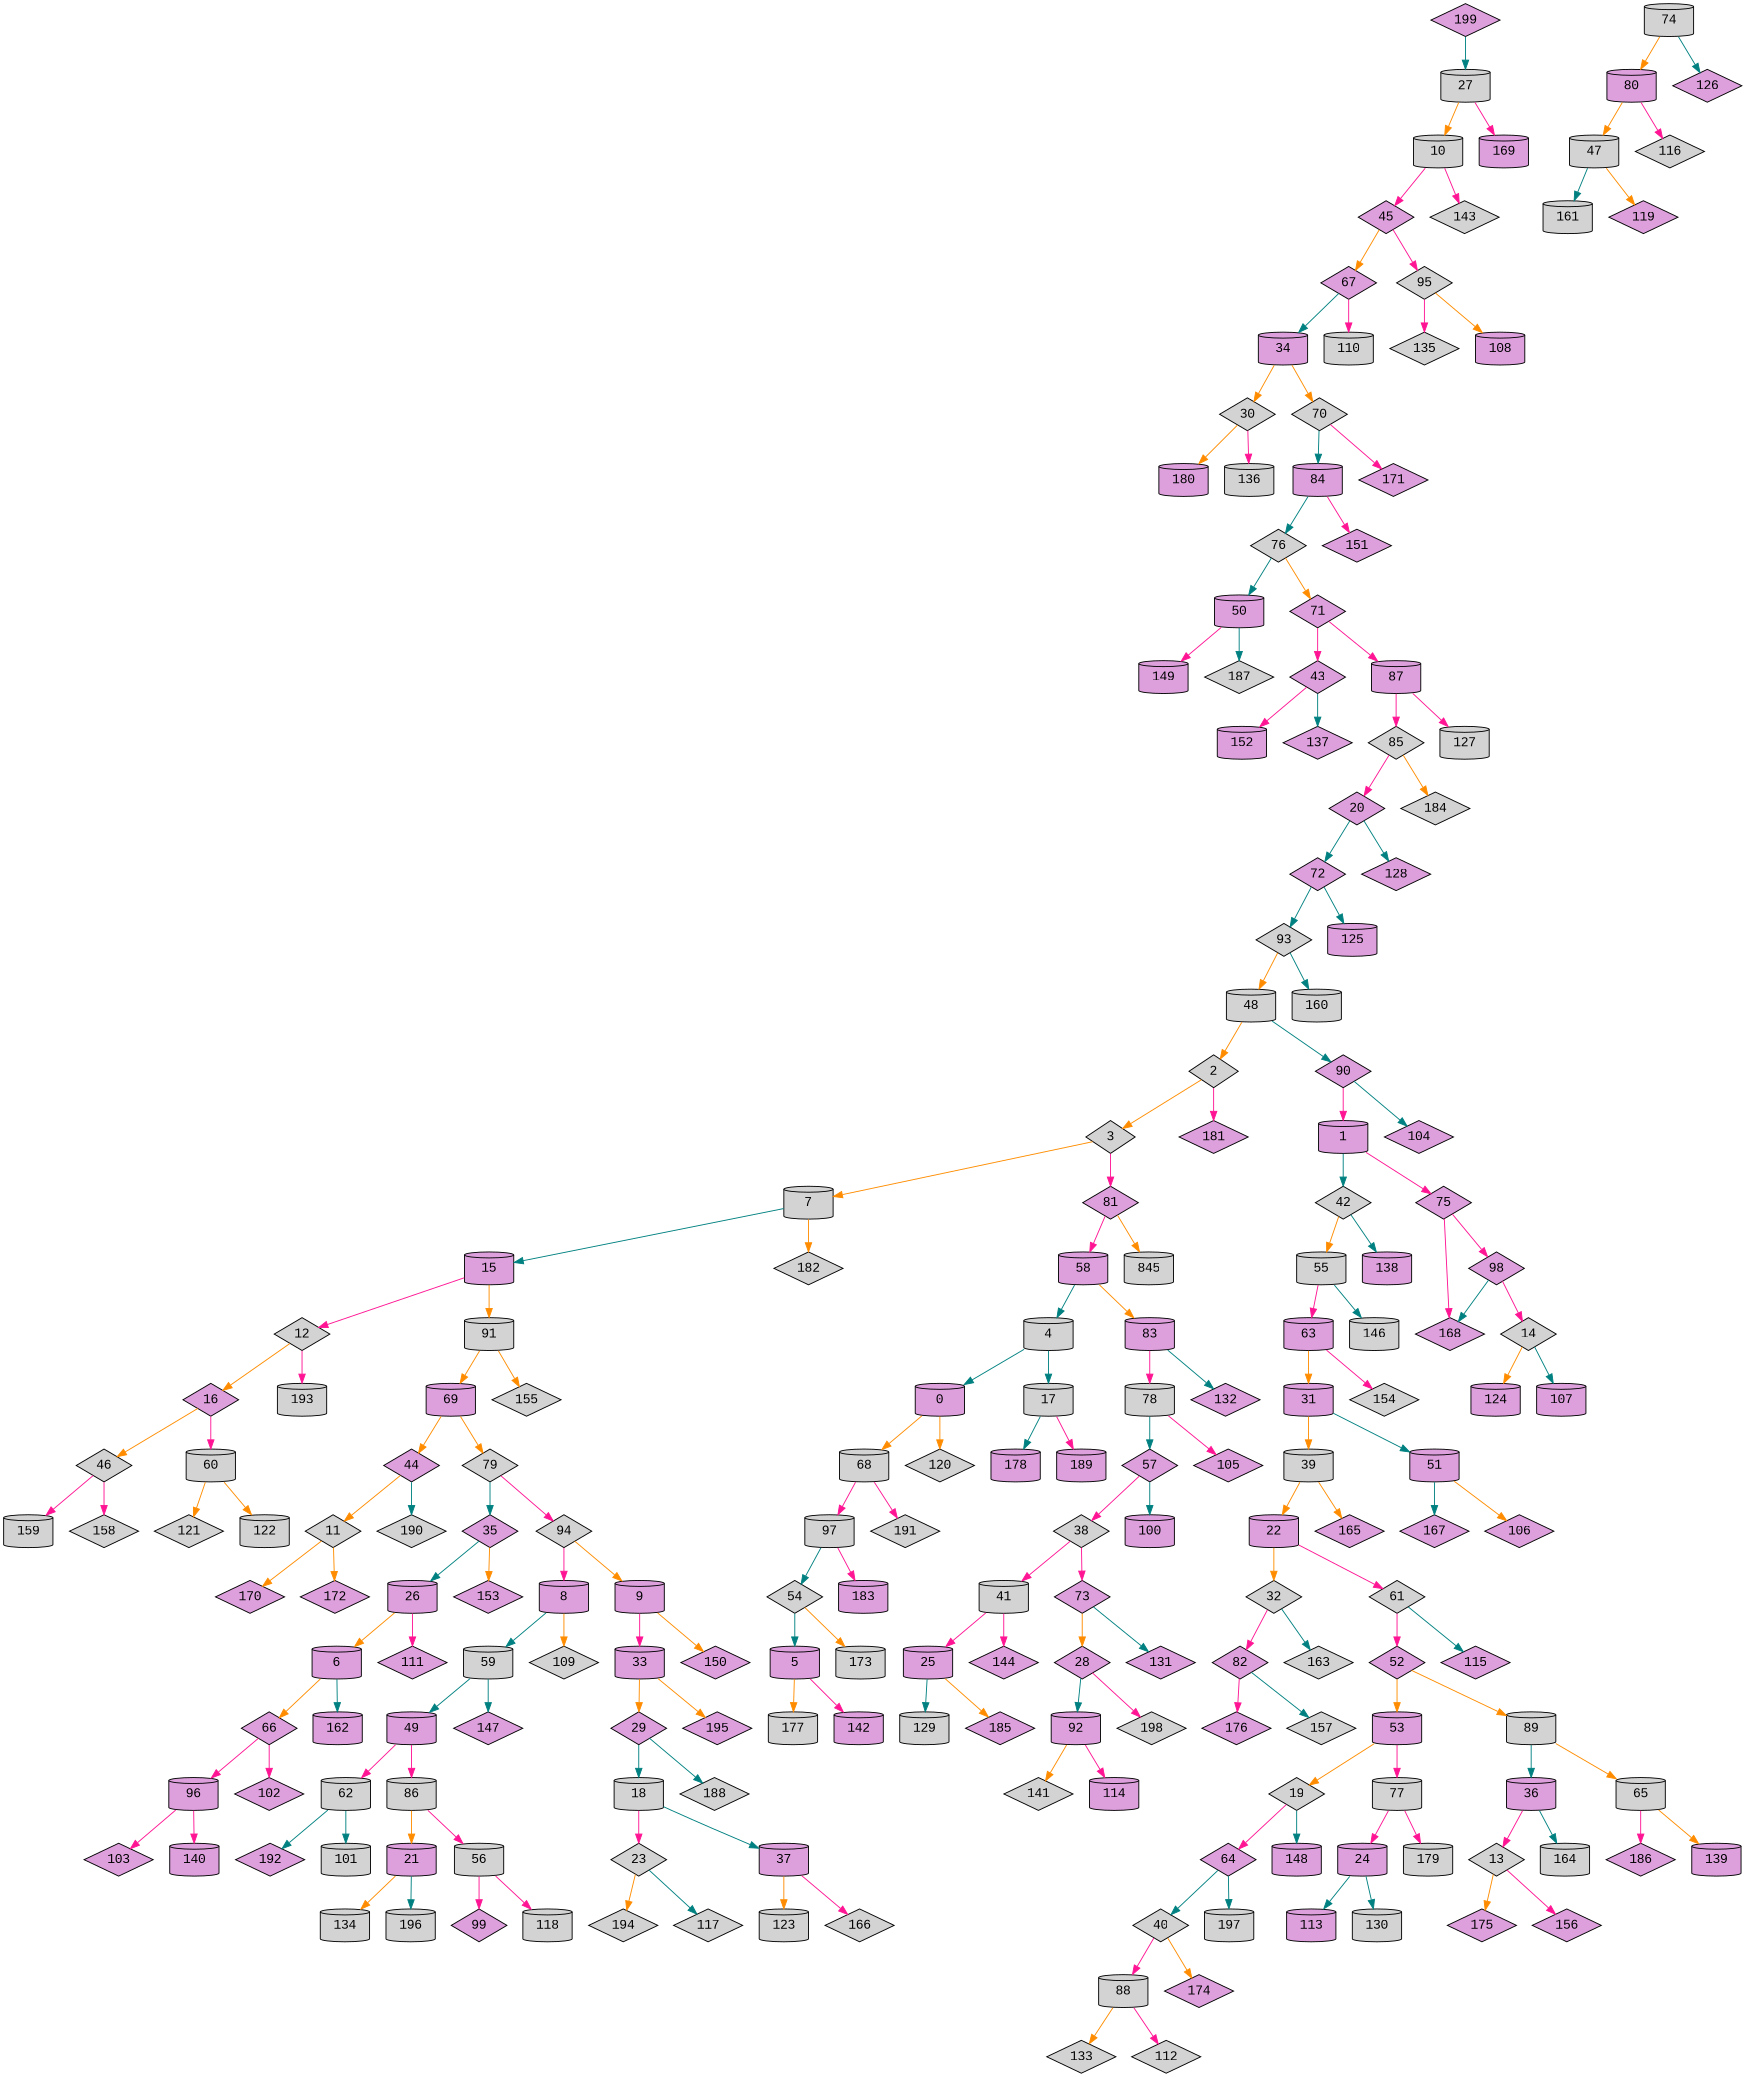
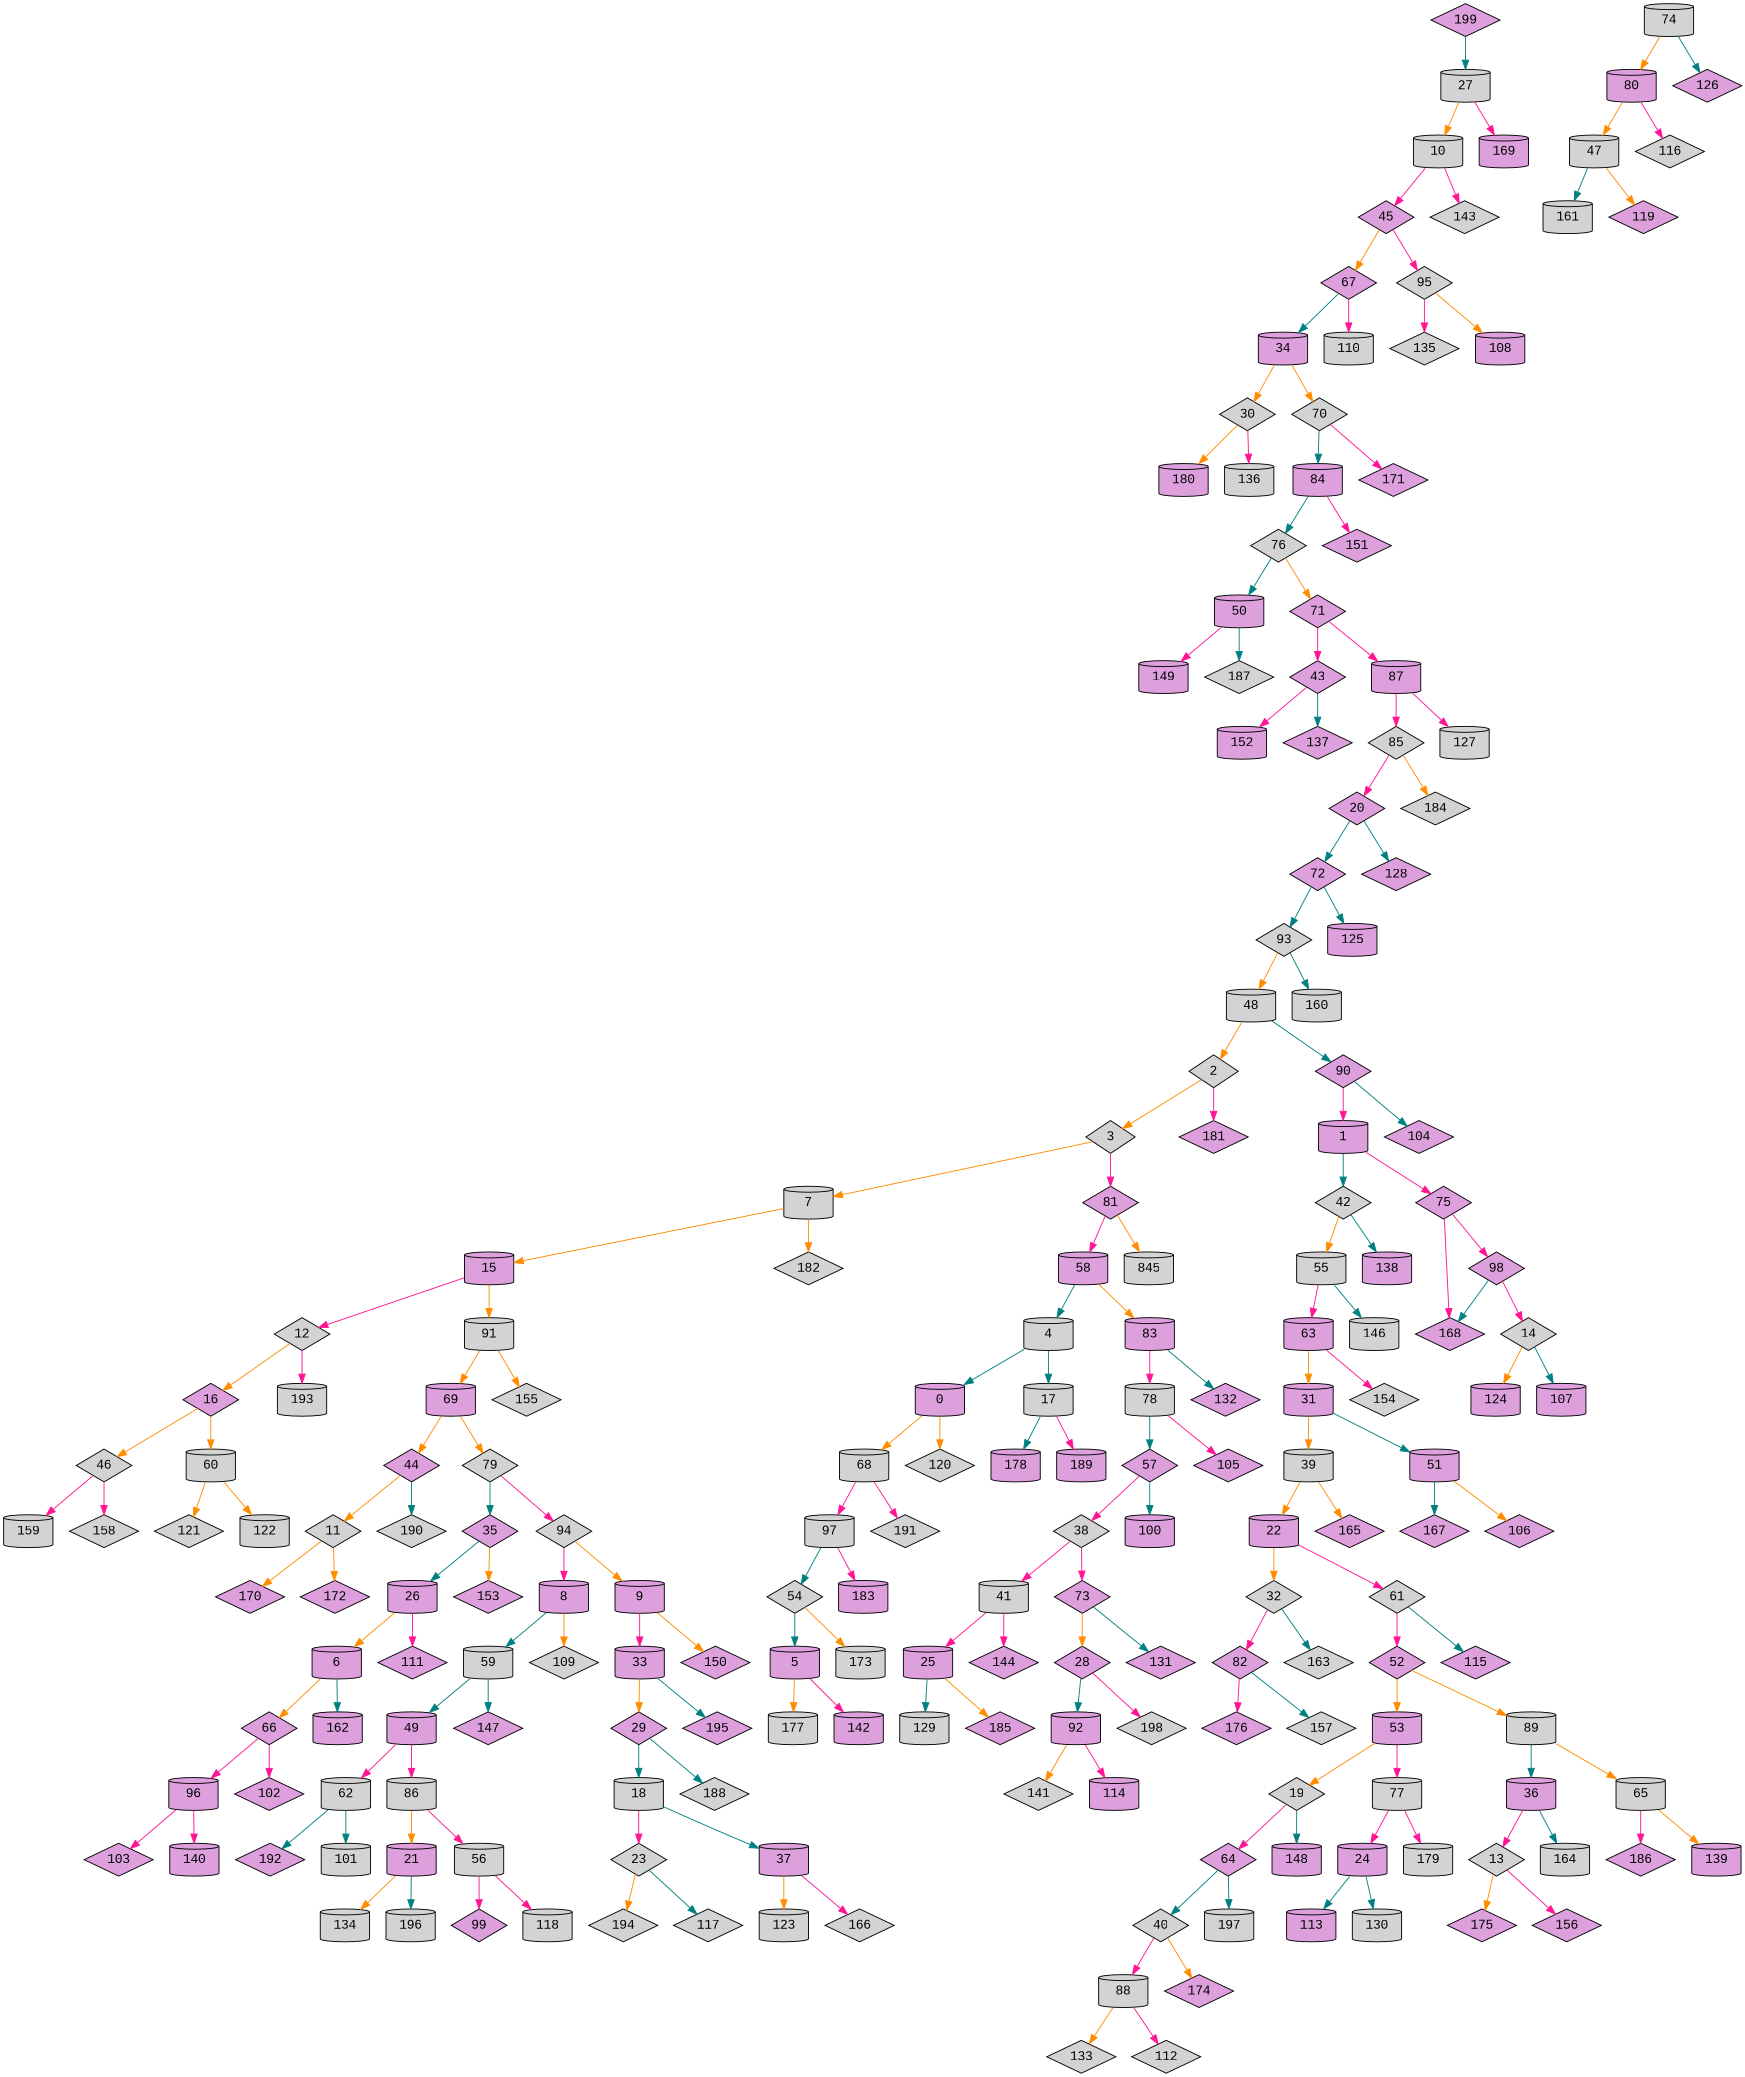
edge "7" -> "15": color teal -> darkorange
edge "16" -> "60": color deeppink -> darkorange
edge "33" -> "195": color darkorange -> teal
